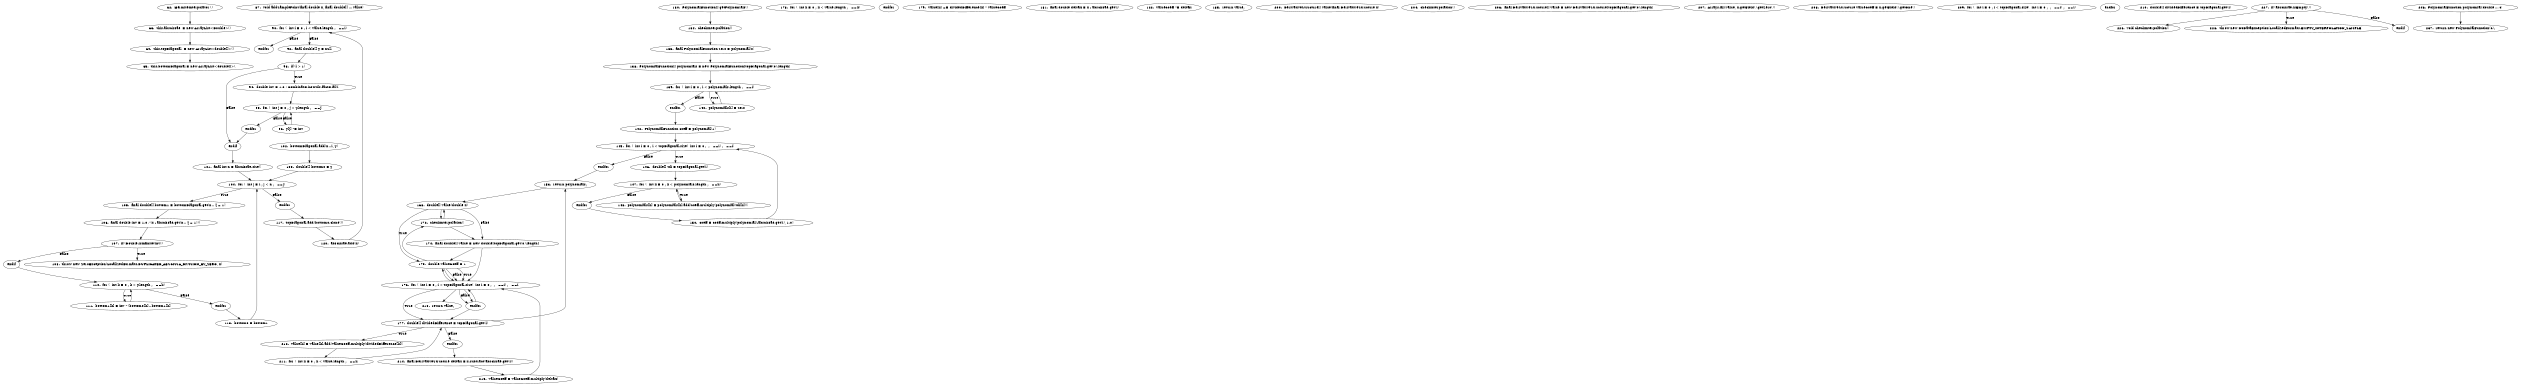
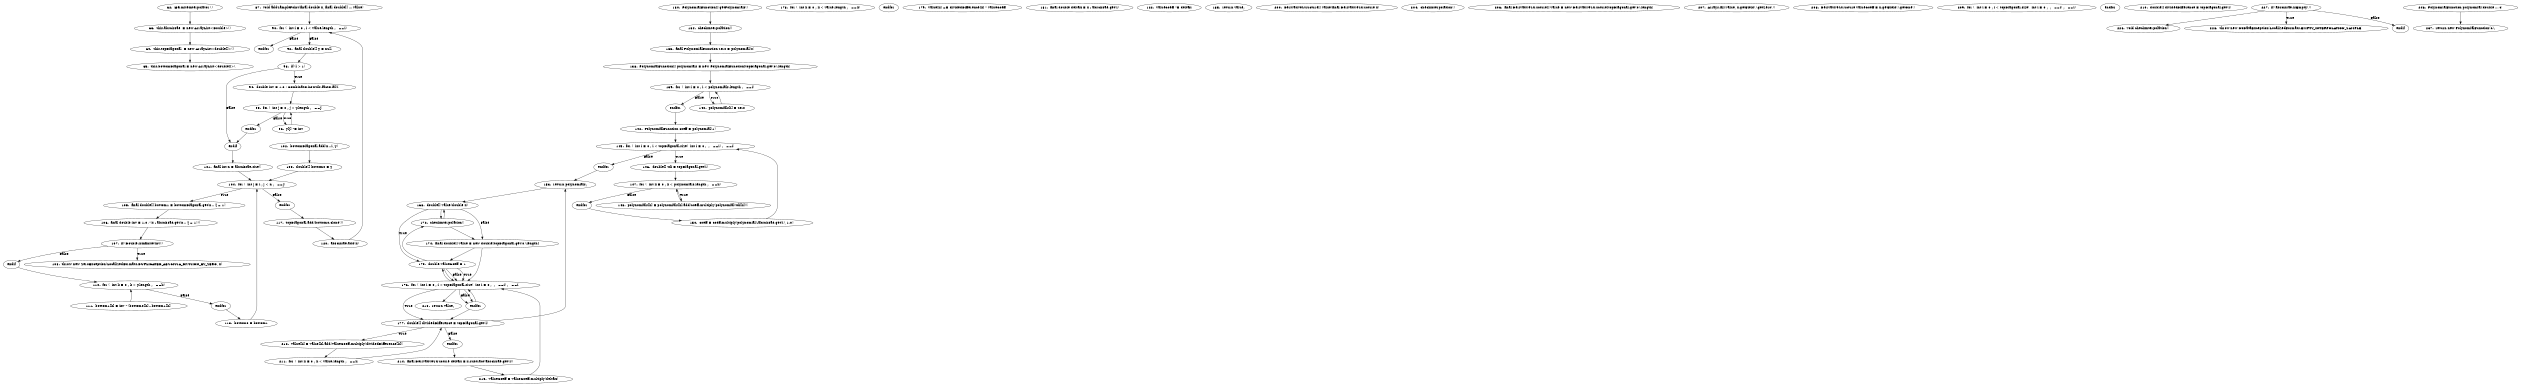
edge "95:  for (  int j = 0 ; j < y.length ;   ++j)" -> "96:  y[j] *= inv": label "False" -> "True"
edge "110:  for (  int k = 0 ; k < y.length ;   ++k)" -> "111:  bottom1[k] = inv * (bottom0[k] - bottom1[k])": removed, label "True"
